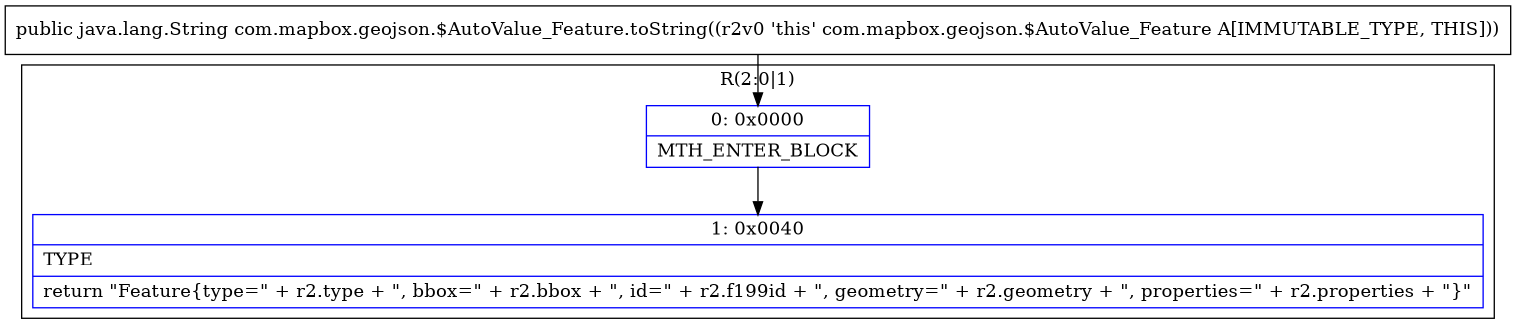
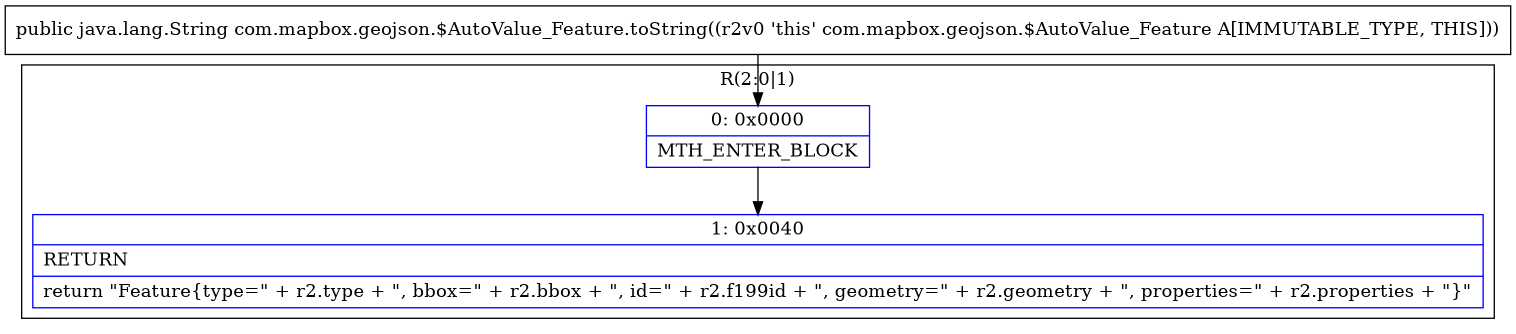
node "1: 0x0040": text "TYPE" -> "RETURN"
